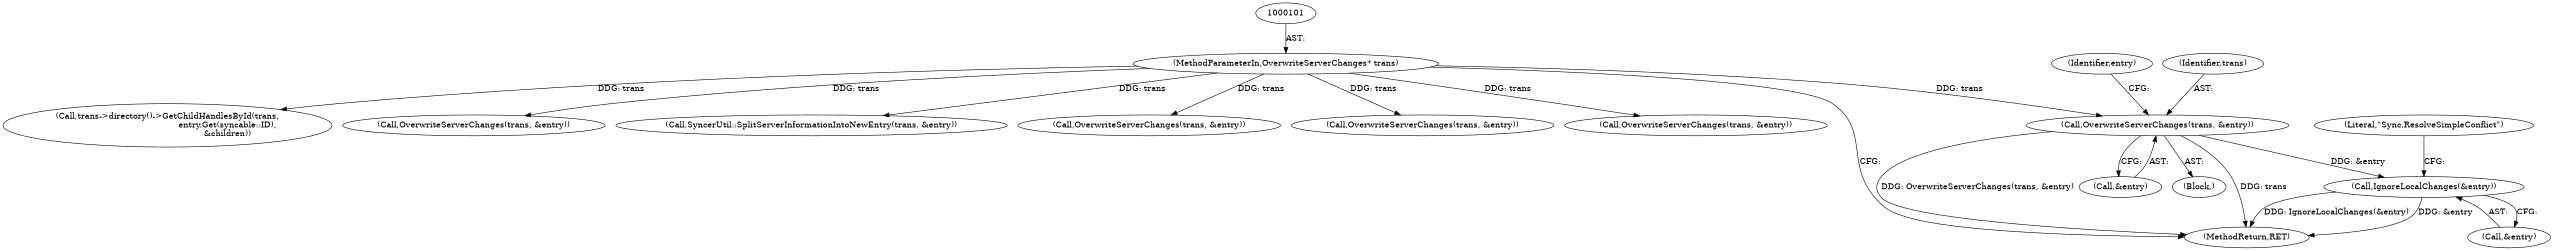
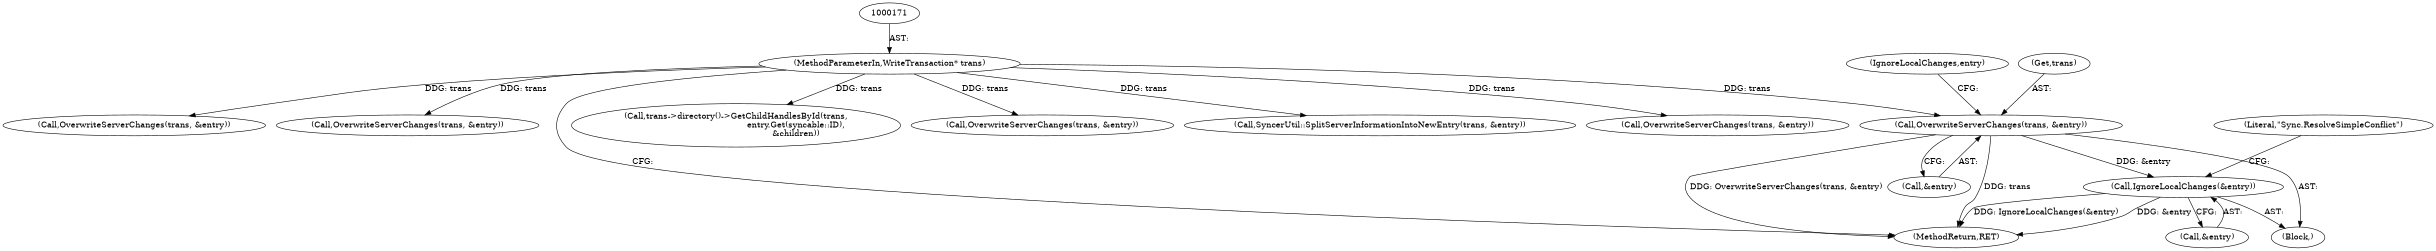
node "1000101": label "1000101" -> "1000171"
node "(MethodParameterIn,OverwriteServerChanges* trans)": label "(MethodParameterIn,OverwriteServerChanges* trans)" -> "(MethodParameterIn,WriteTransaction* trans)"
node "(Identifier,entry)": label "(Identifier,entry)" -> "(IgnoreLocalChanges,entry)"
node "(Identifier,trans)": label "(Identifier,trans)" -> "(Get,trans)"
edge "(Call,IgnoreLocalChanges(&entry))" -> "(Block,)": added, label "AST:"
